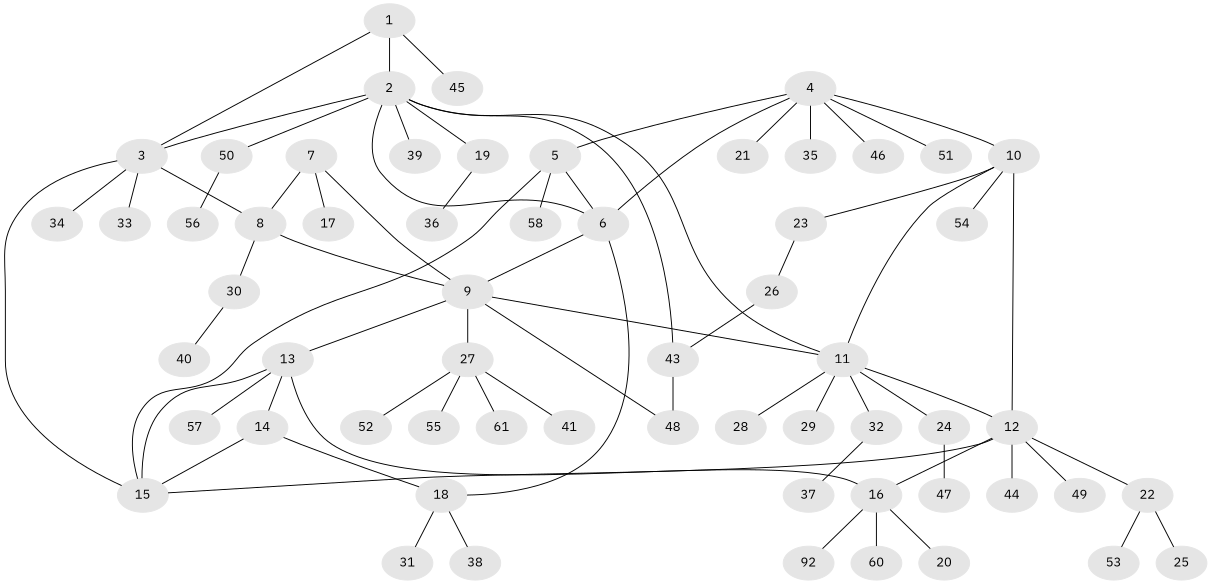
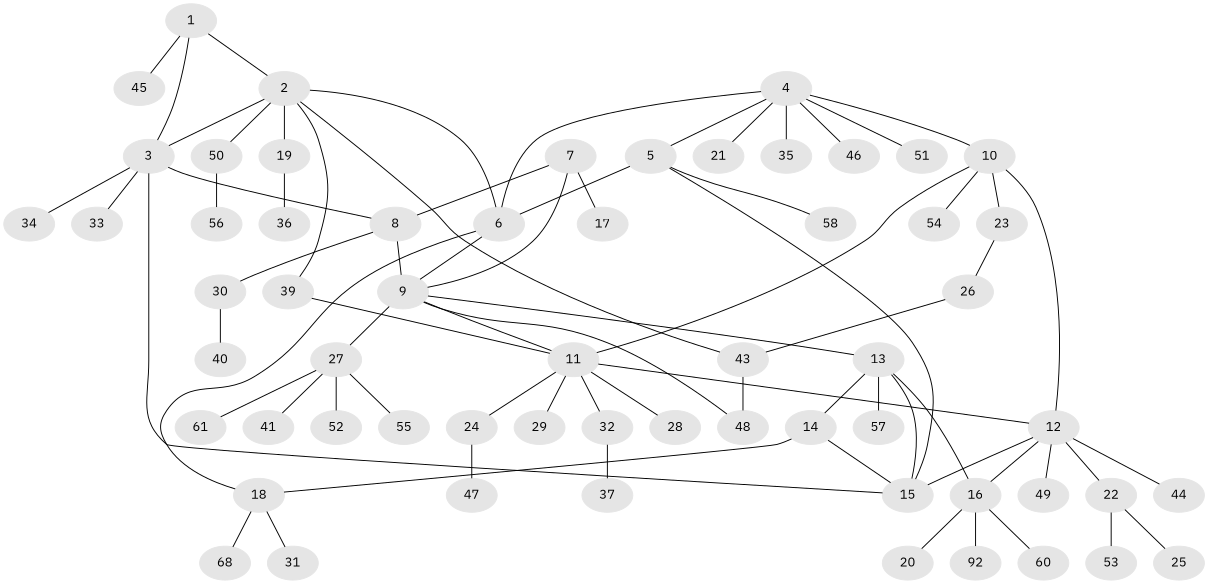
edge "2" -- "11": now "39" -- "11"
node "38": label "38" -> "68"
